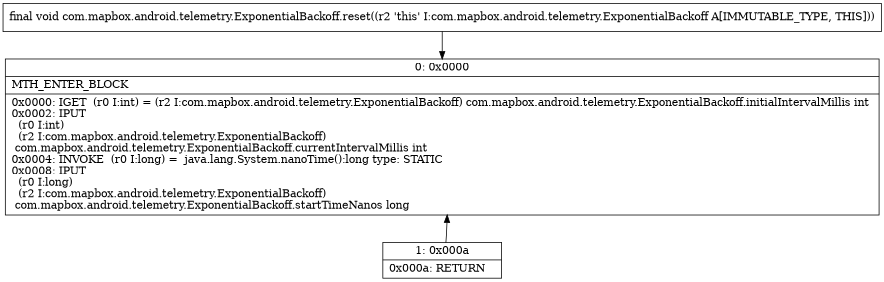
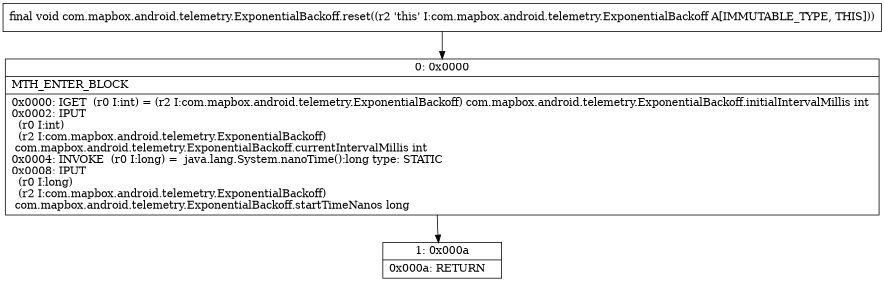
edge "1: 0x000a" -> "0: 0x0000": reversed
